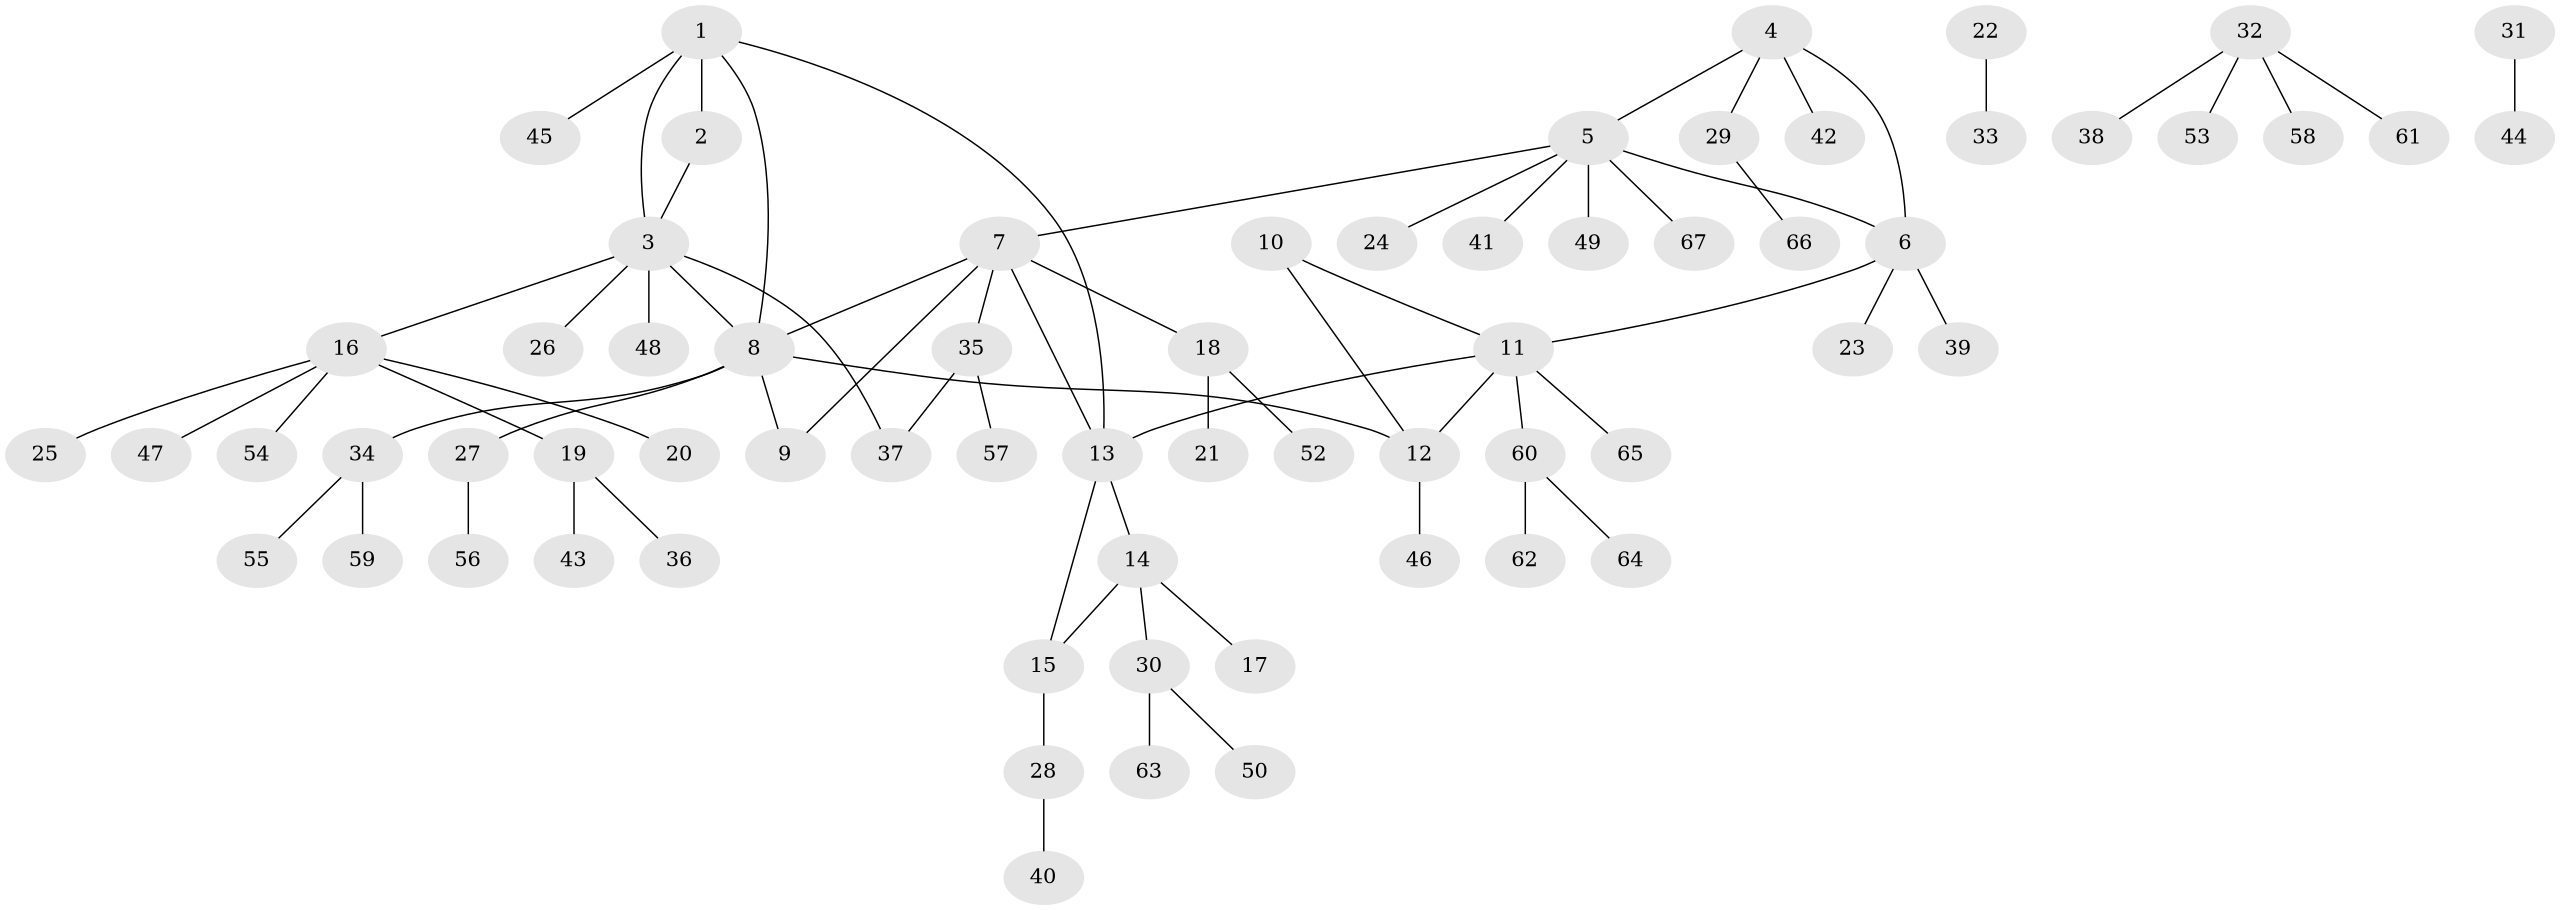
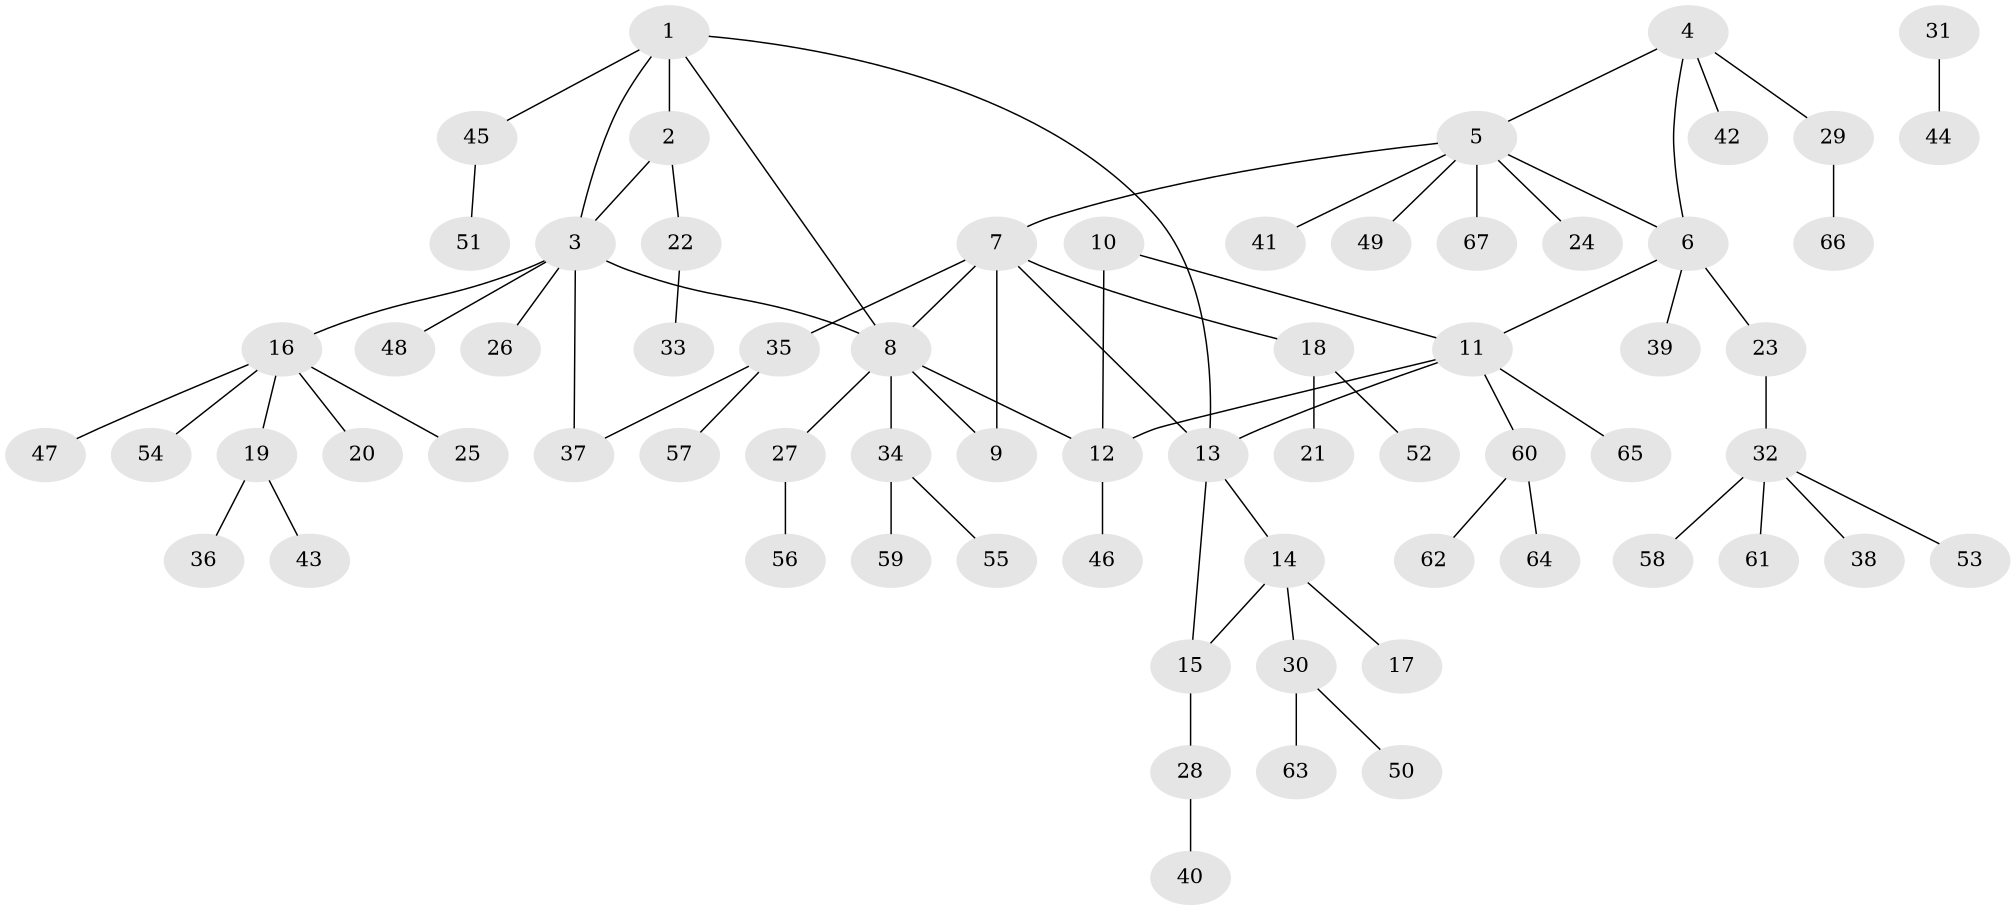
edge "2" -- "22": added
node "51": added
edge "23" -- "32": added
